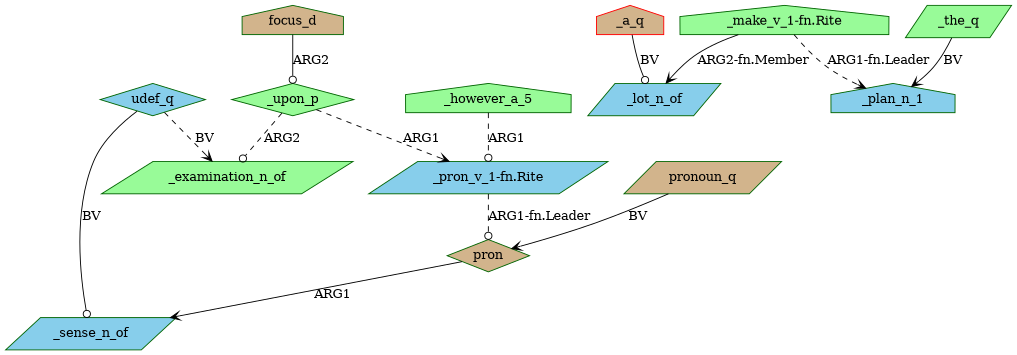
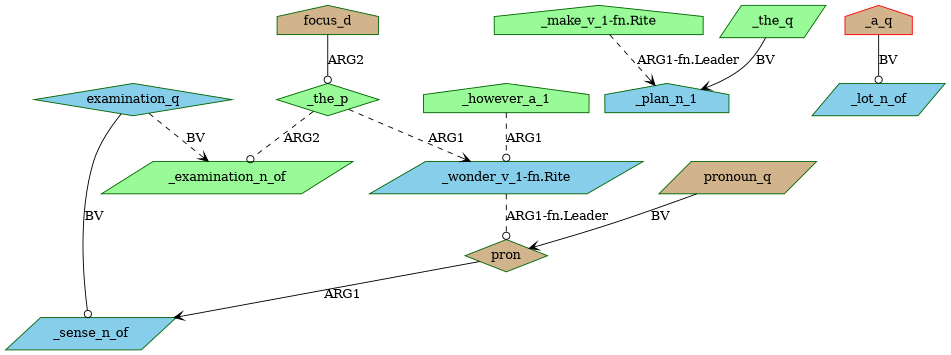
edge "_make_v_1-fn.Rite" -> "_lot_n_of": removed, label "ARG2-fn.Member"
node "udef_q": label "udef_q" -> "examination_q"
node "_upon_p": label "_upon_p" -> "_the_p"
node "_however_a_5": label "_however_a_5" -> "_however_a_1"
node "_pron_v_1-fn.Rite": label "_pron_v_1-fn.Rite" -> "_wonder_v_1-fn.Rite"
